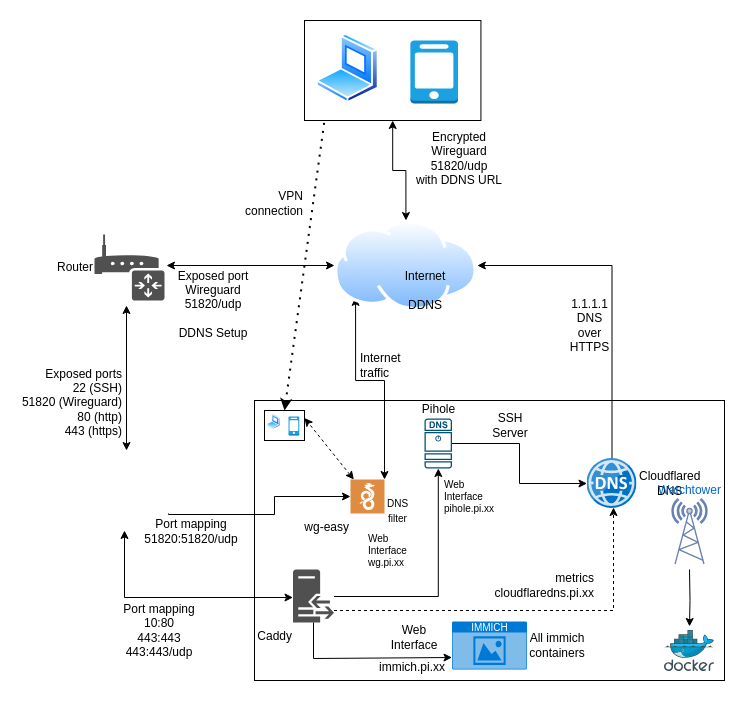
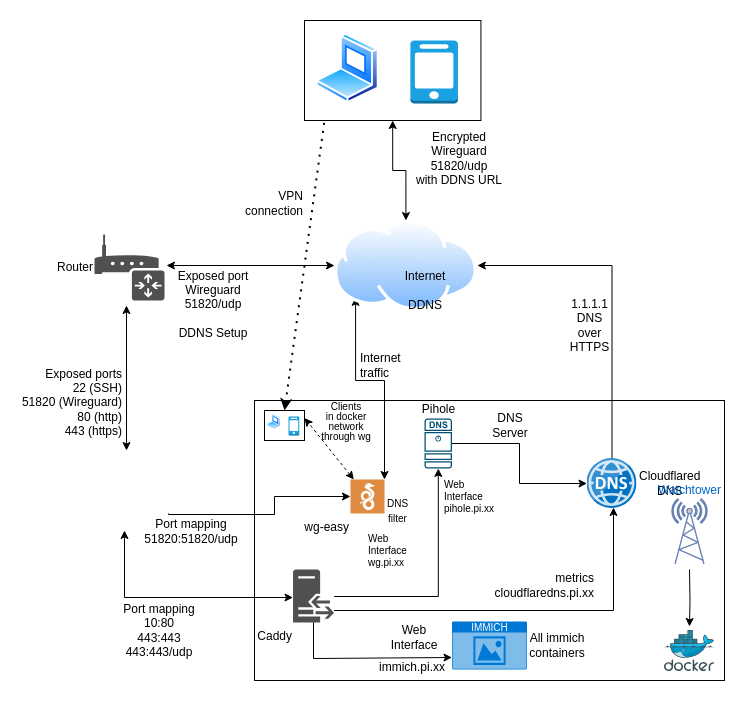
node "Clients in docker network through wg": added
node "SSH Server": label "SSH Server" -> "DNS Server"
edge "Caddy" -> "Cloudflared DNS": style dashed -> solid
